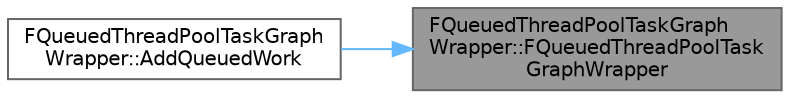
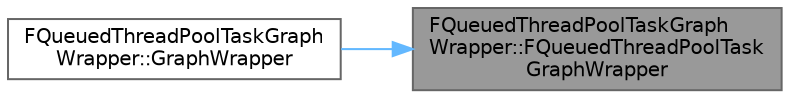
node "FQueuedThreadPoolTaskGraph Wrapper::AddQueuedWork": label "FQueuedThreadPoolTaskGraph Wrapper::AddQueuedWork" -> "FQueuedThreadPoolTaskGraph Wrapper::GraphWrapper"
